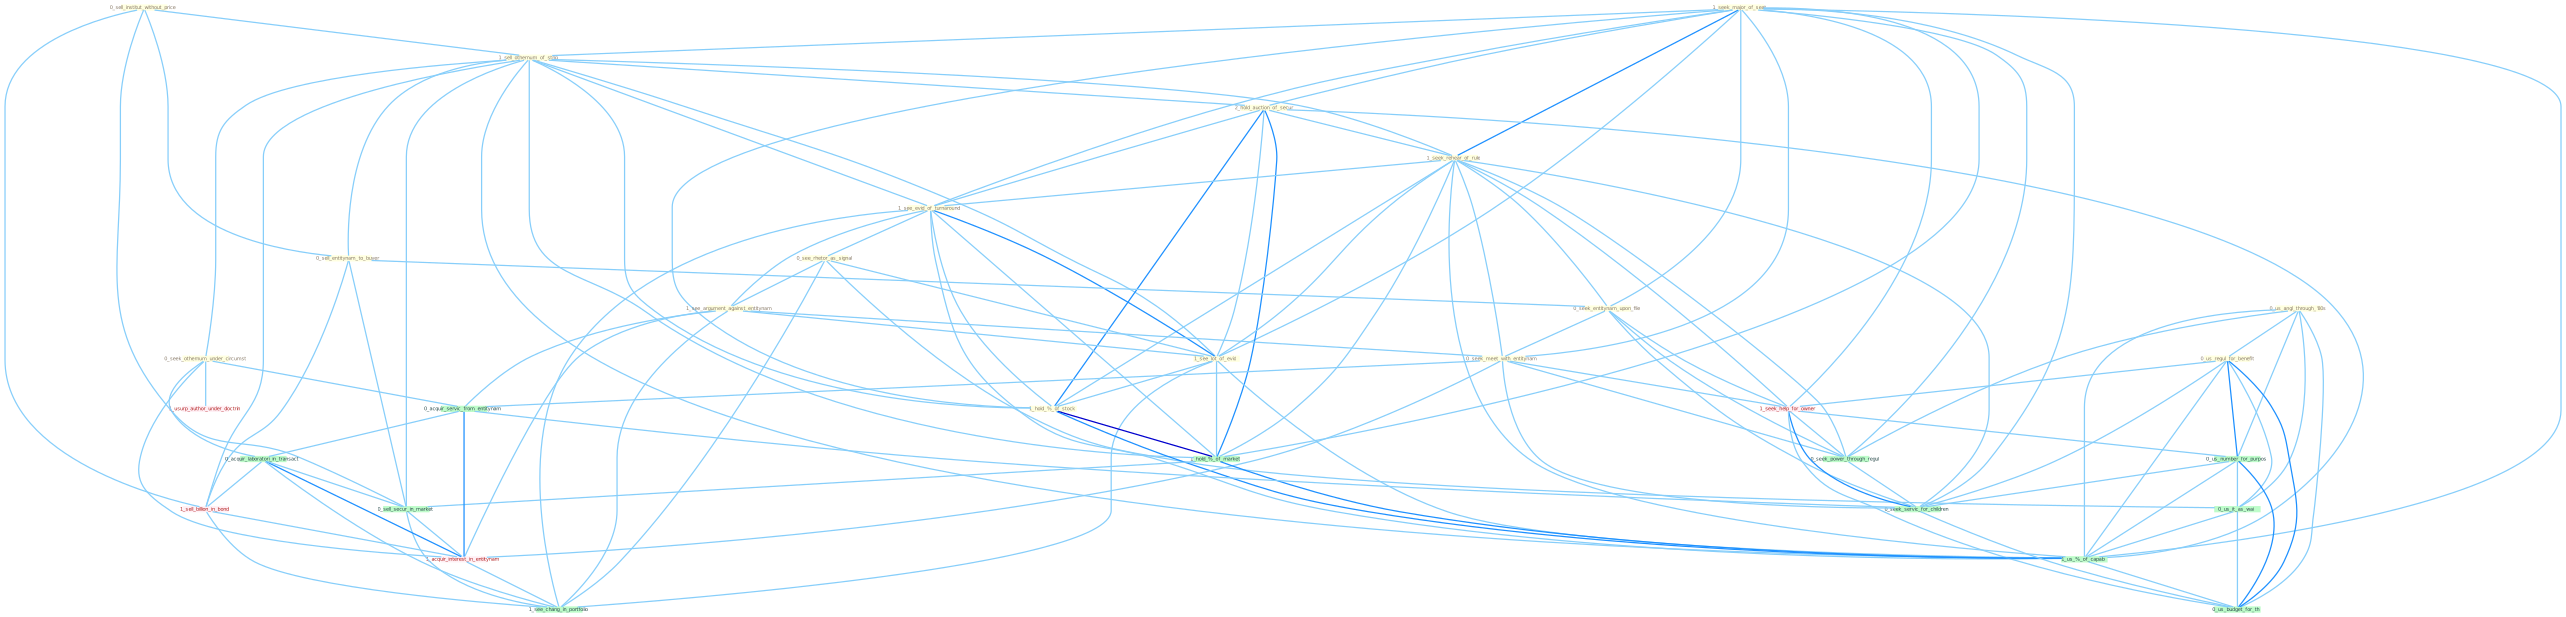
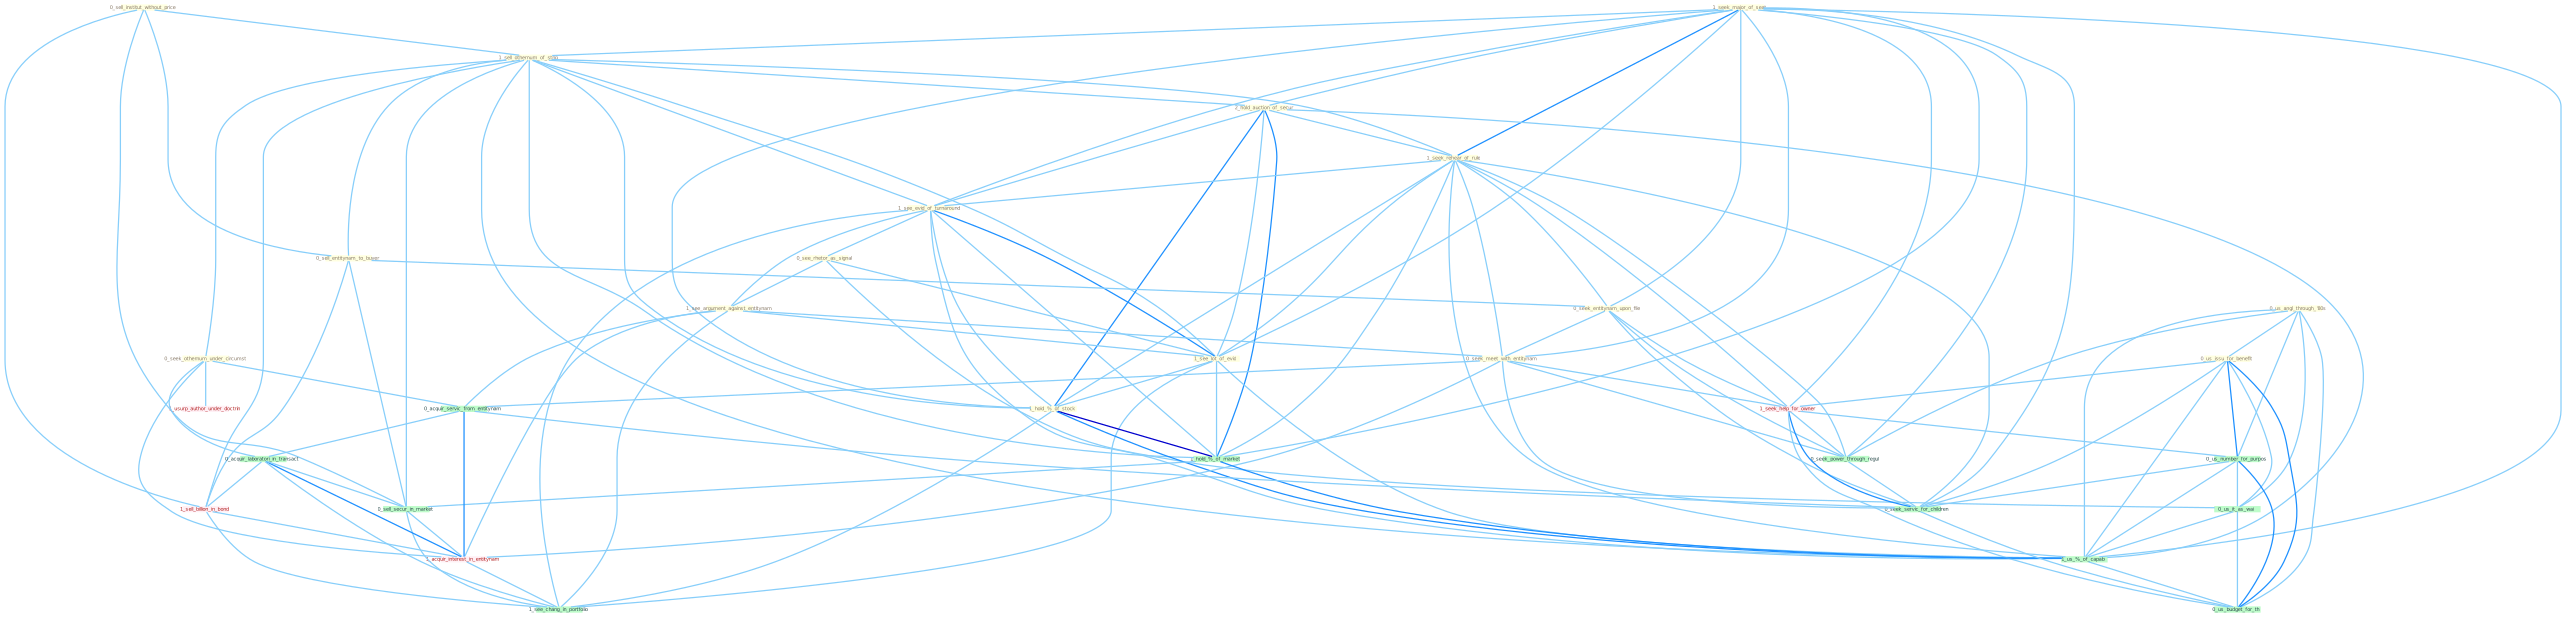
node "0_us_regul_for_benefit": label "0_us_regul_for_benefit" -> "0_us_issu_for_benefit"
edge "0_see_rhetor_as_signal" -- "1_see_chang_in_portfolio": now "1_hold_%_of_stock" -- "1_see_chang_in_portfolio"
